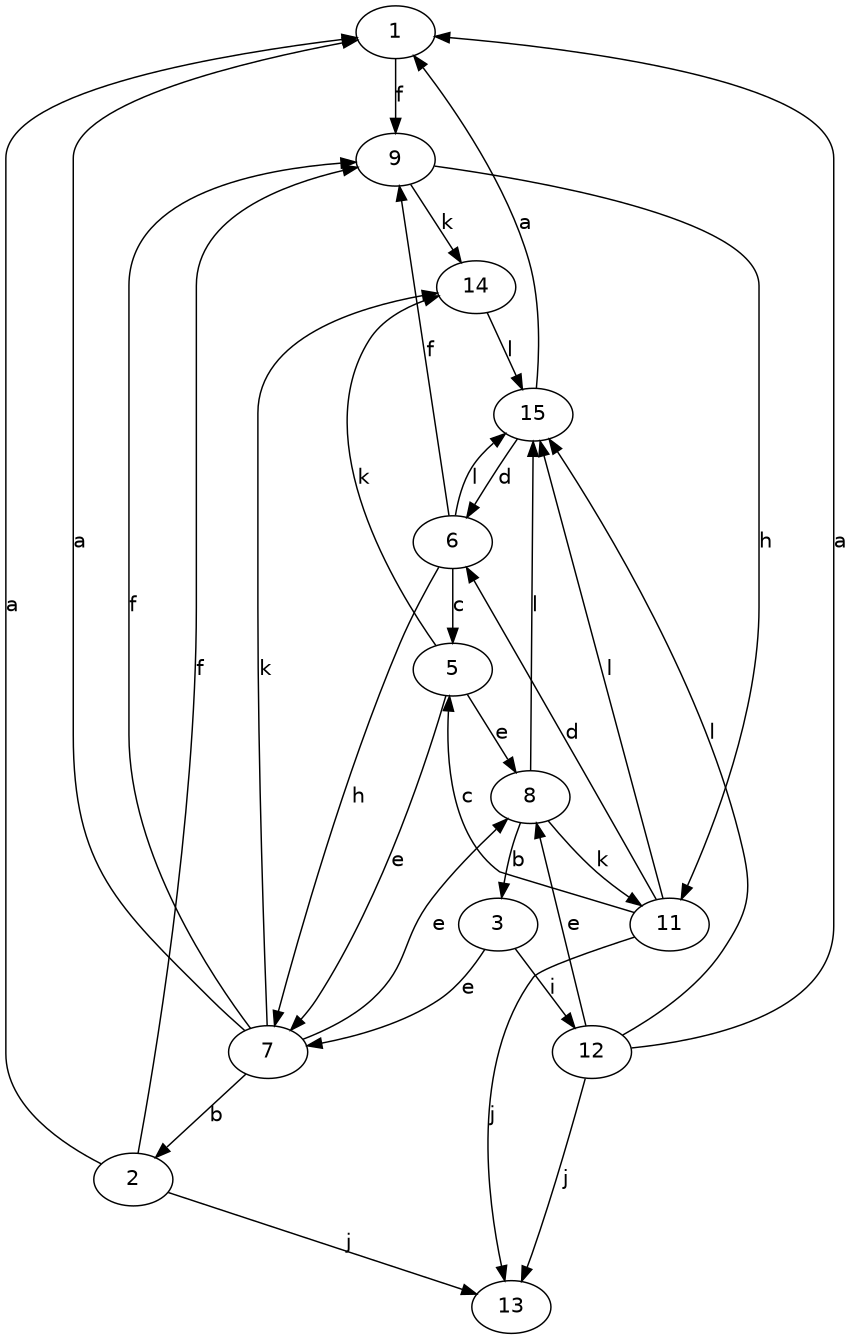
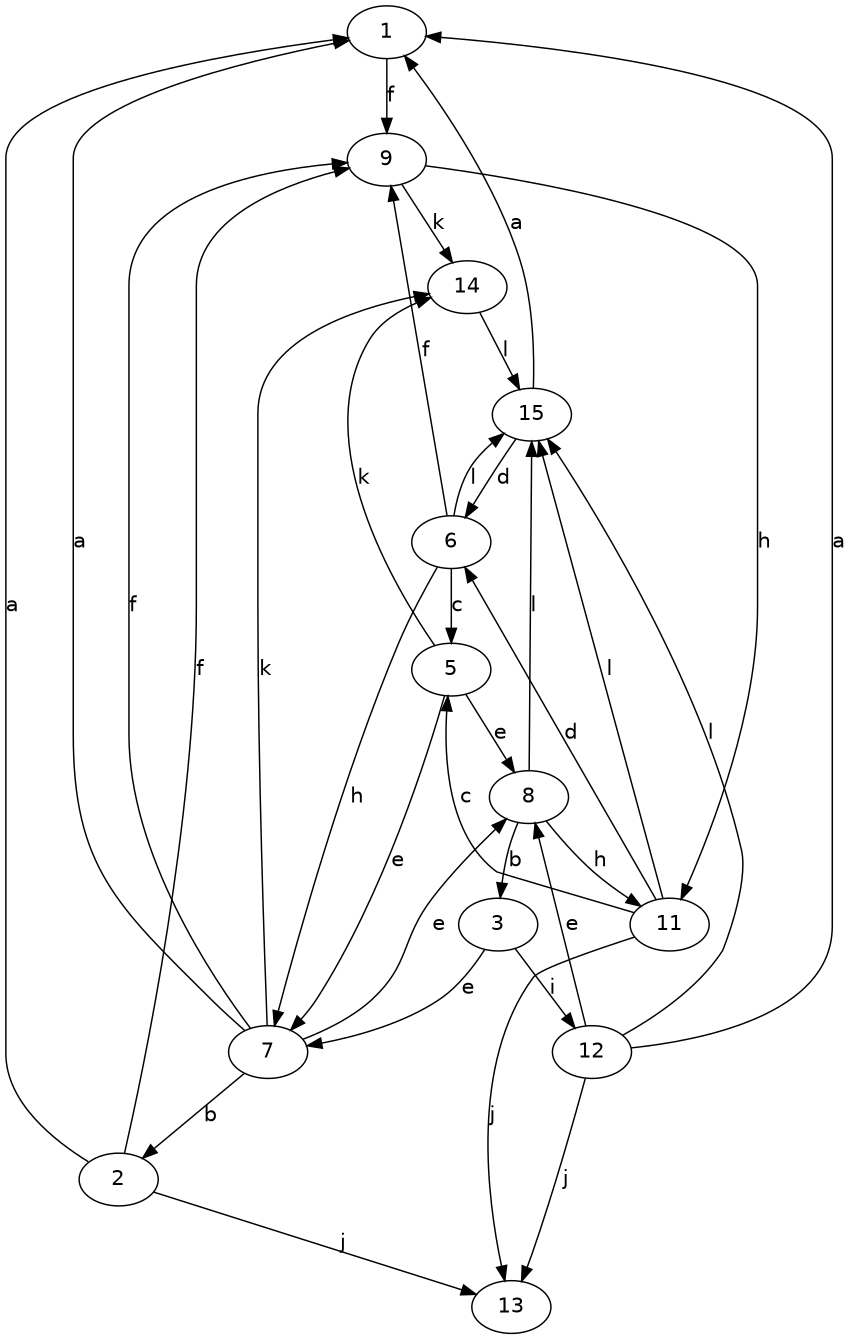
edge "8" -> "11": label "k" -> "h"
